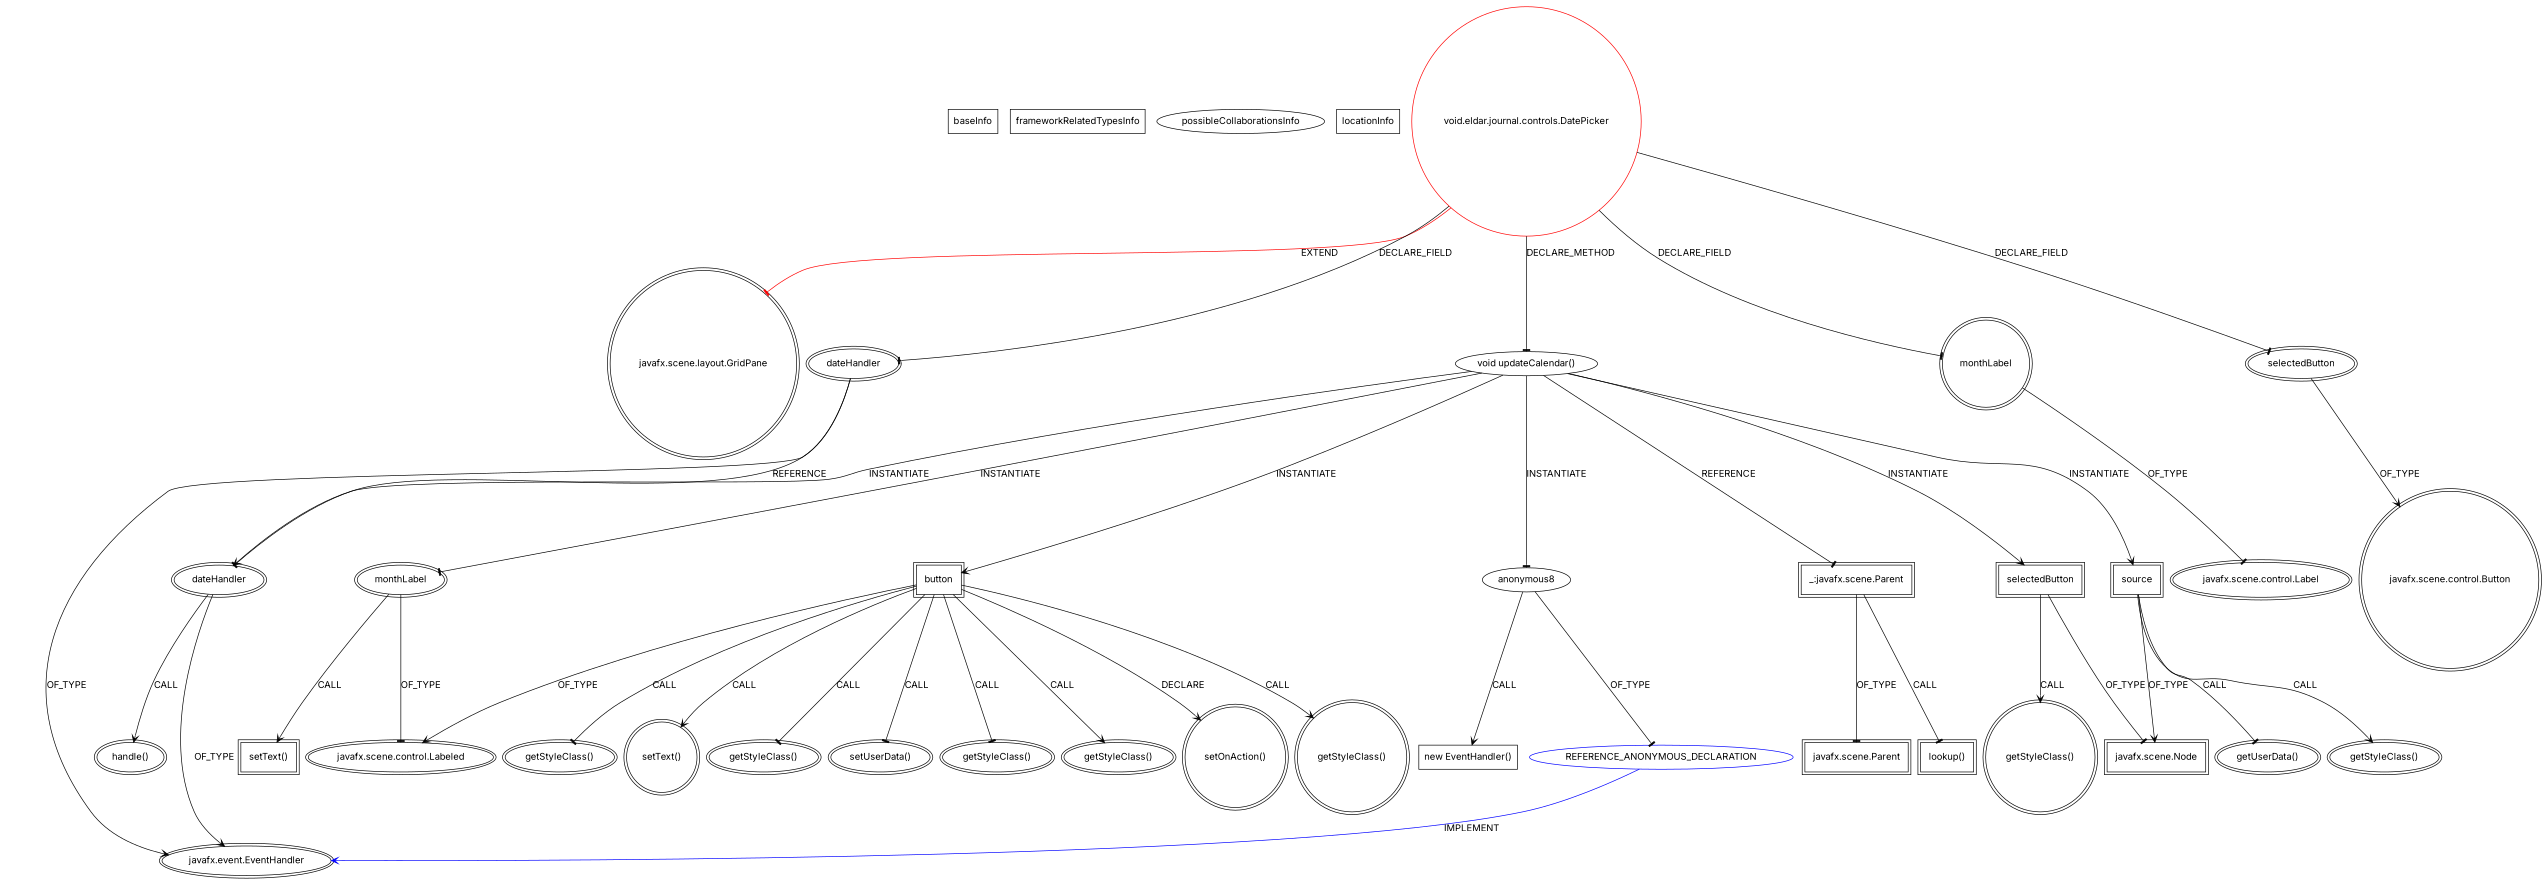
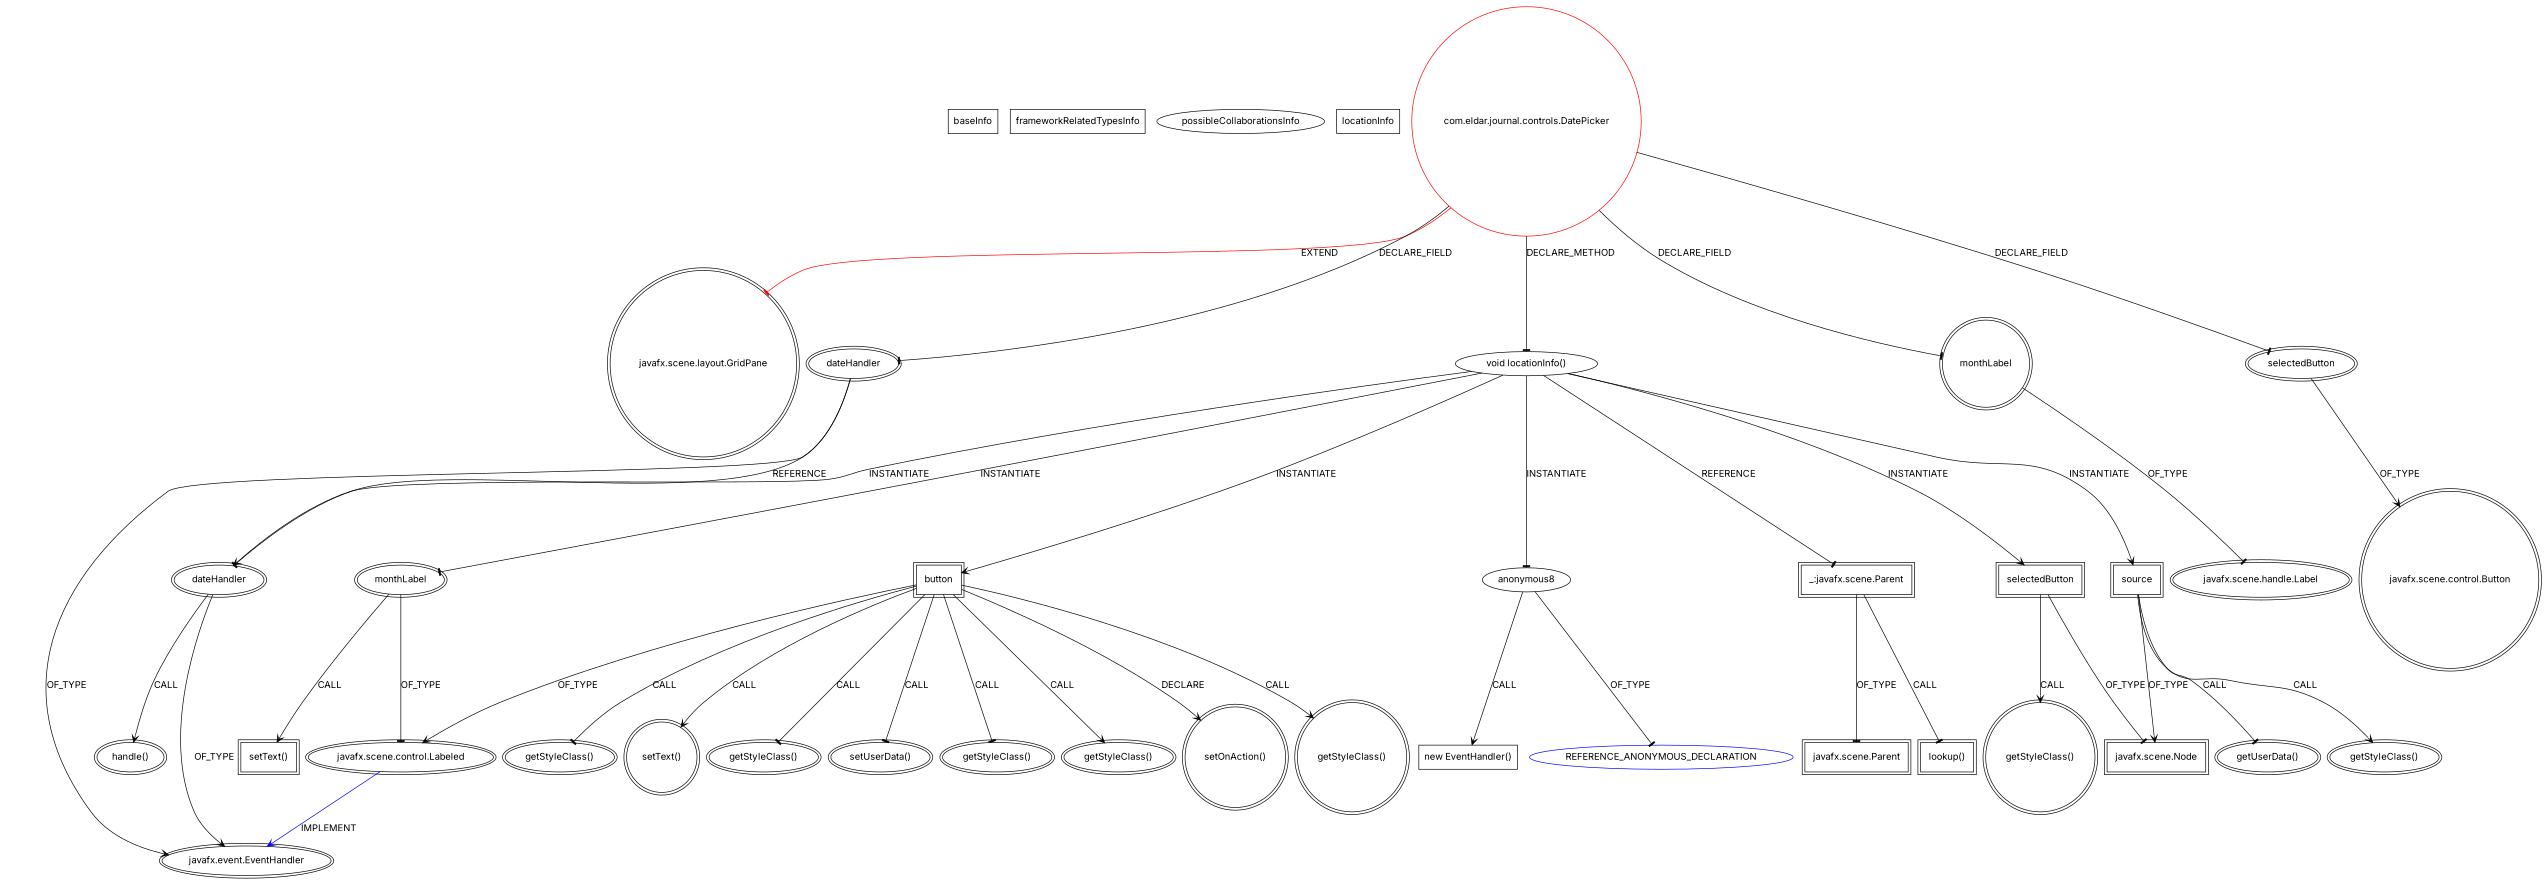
node "void.eldar.journal.controls.DatePicker": label "void.eldar.journal.controls.DatePicker" -> "com.eldar.journal.controls.DatePicker"
node "void updateCalendar()": label "void updateCalendar()" -> "void locationInfo()"
node "javafx.scene.control.Label": label "javafx.scene.control.Label" -> "javafx.scene.handle.Label"
edge "REFERENCE_ANONYMOUS_DECLARATION" -> "javafx.event.EventHandler": now "javafx.scene.control.Labeled" -> "javafx.event.EventHandler"
